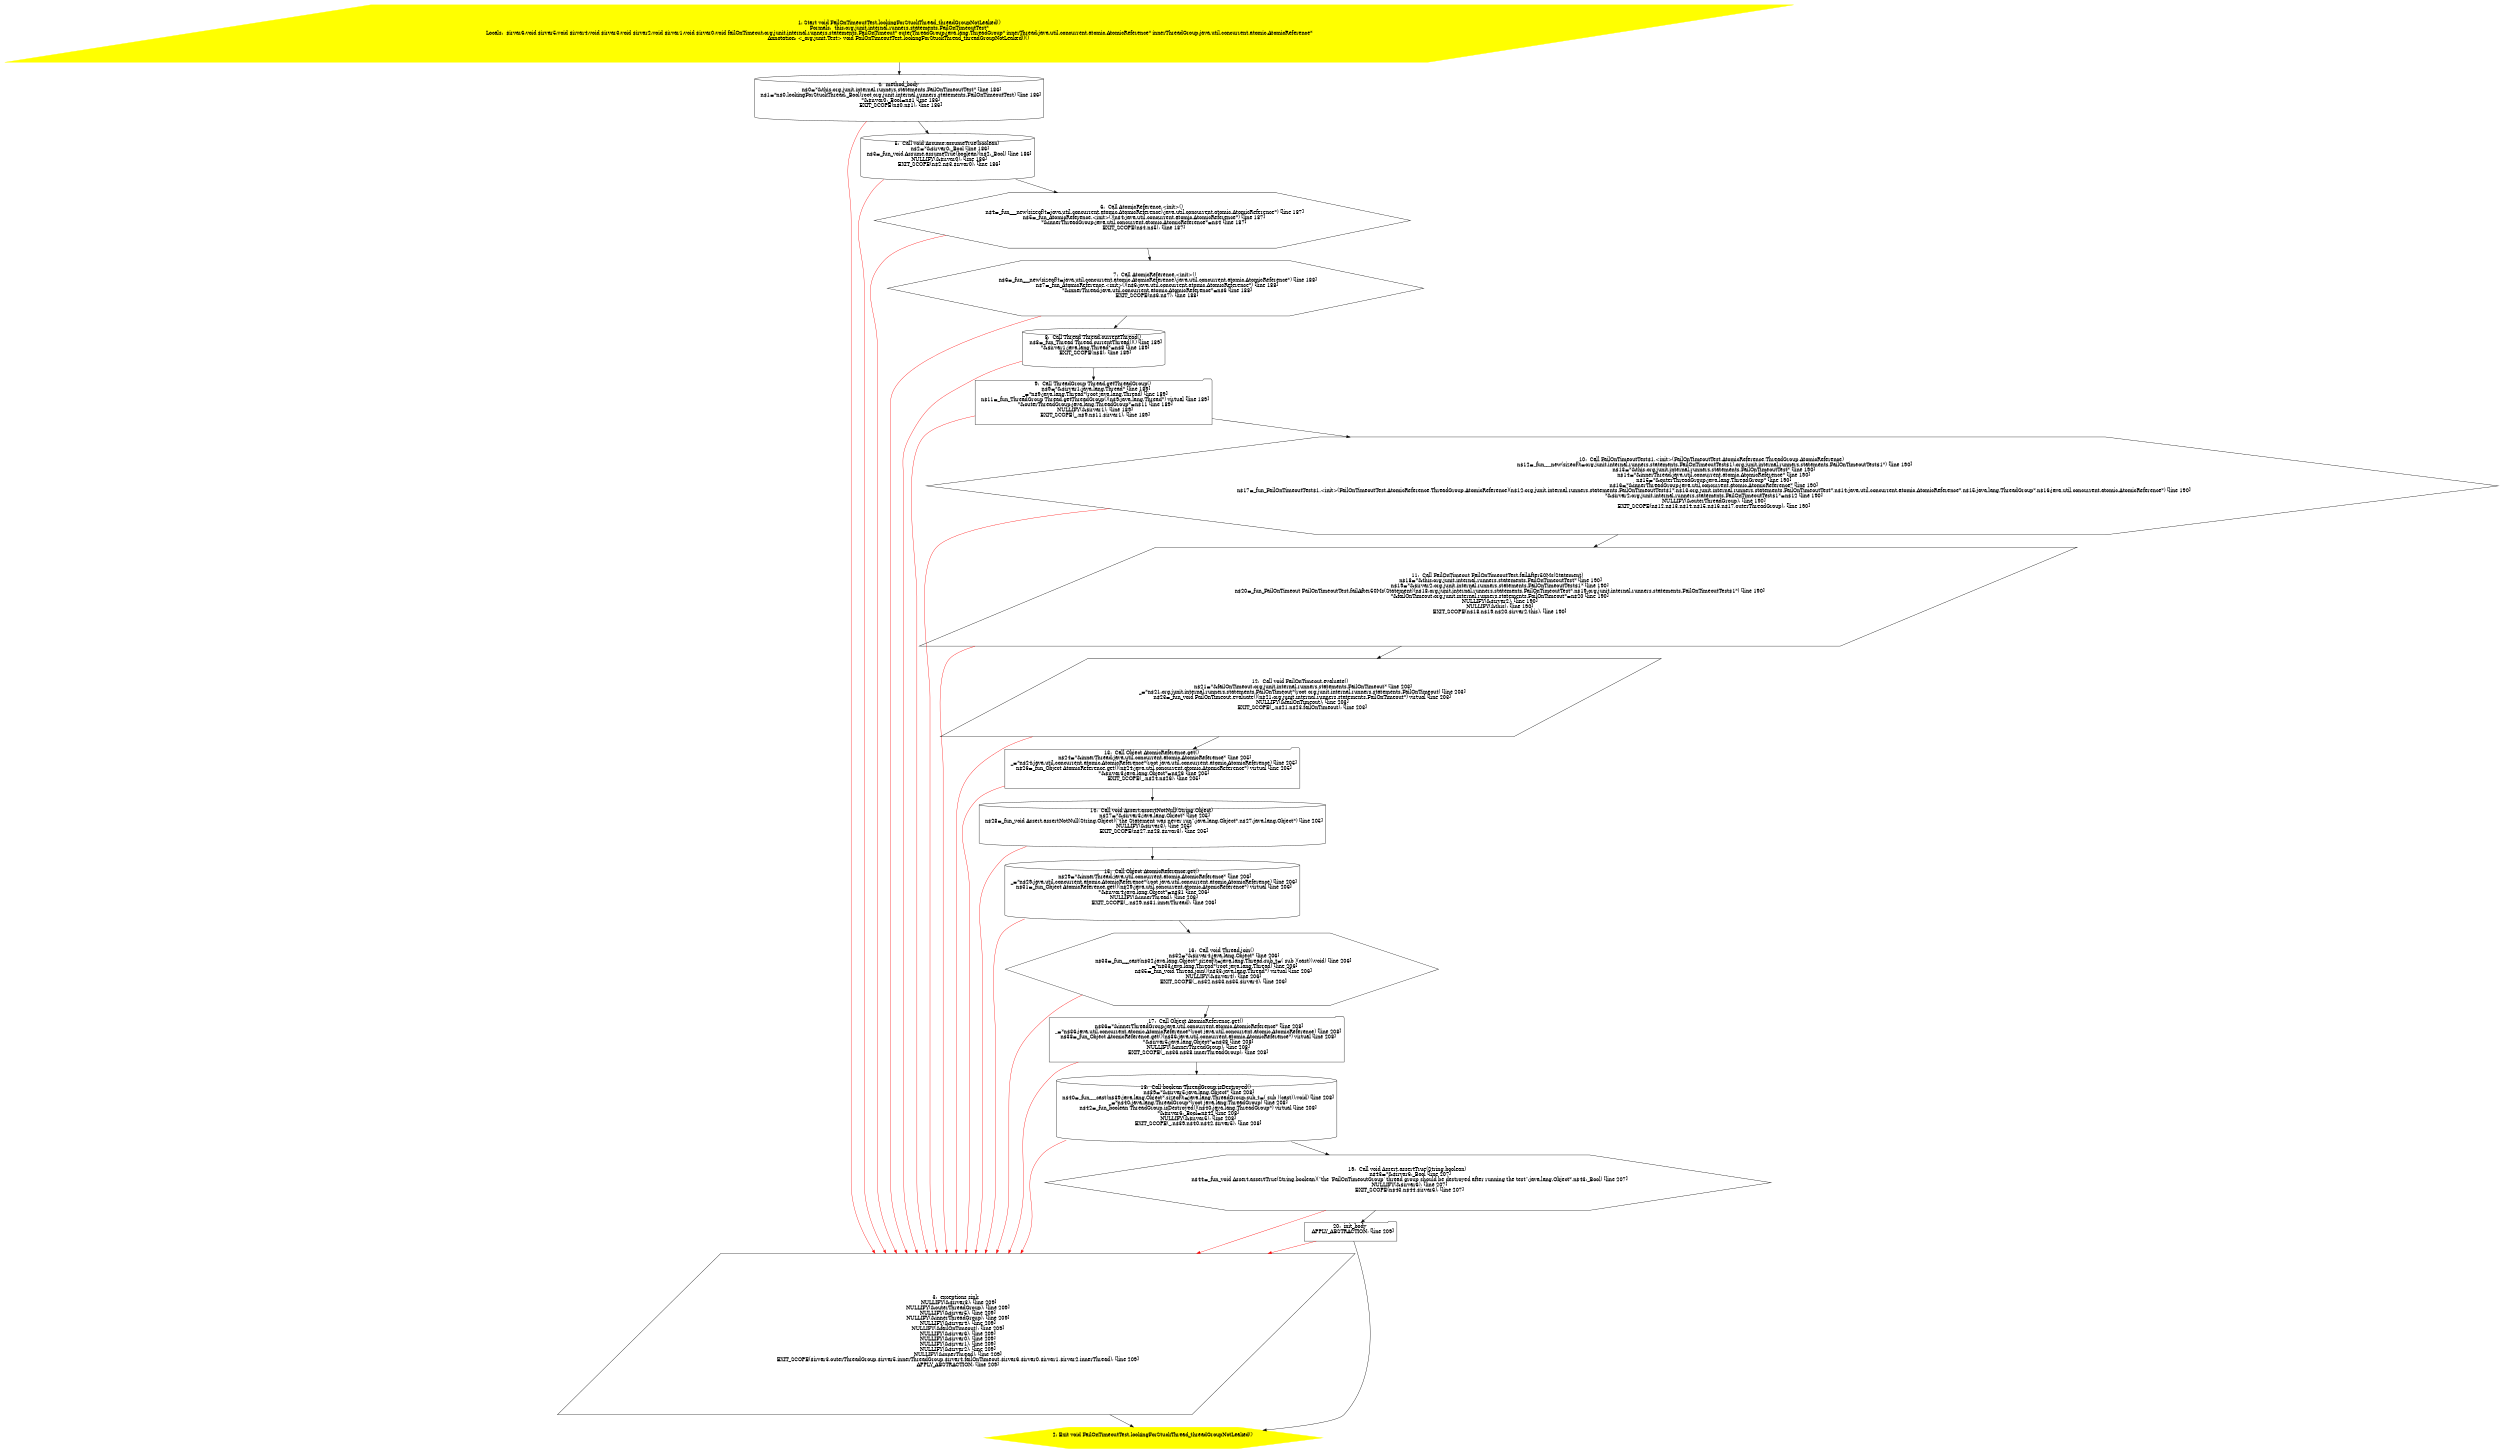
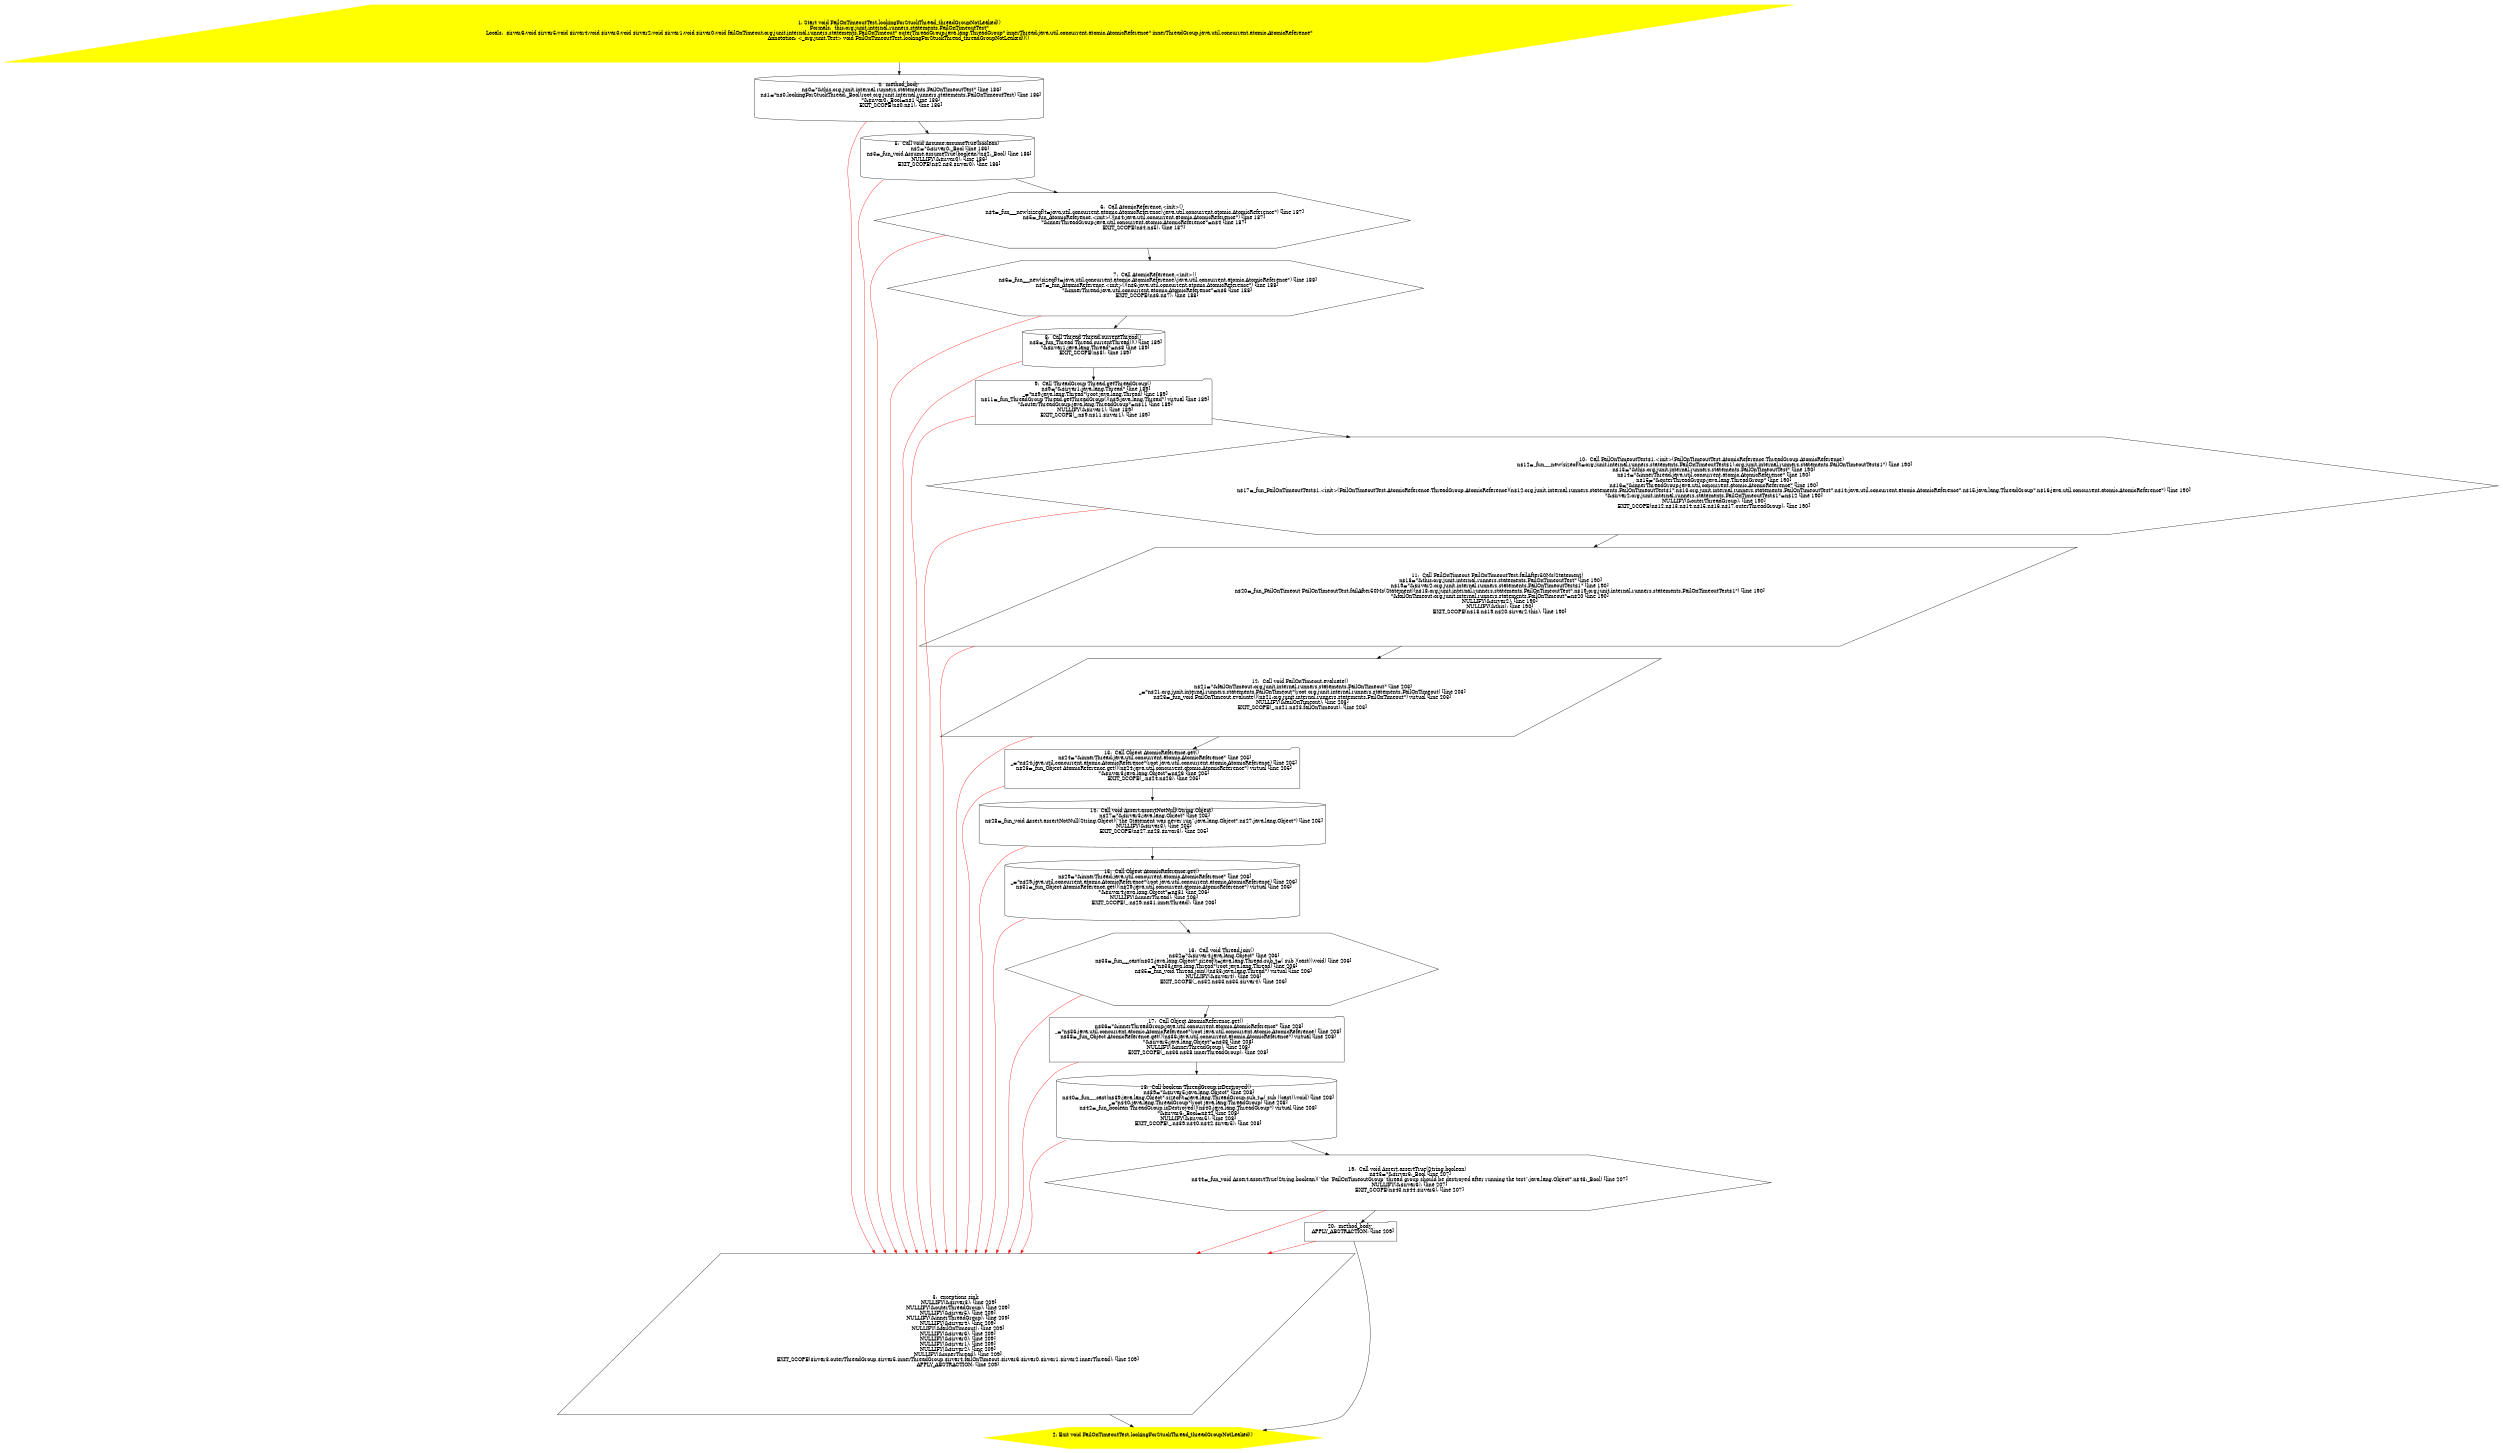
node "20:  init_body APPLY_ABSTRACTION; [line 209]": label "20:  init_body APPLY_ABSTRACTION; [line 209]" -> "20:  method_body APPLY_ABSTRACTION; [line 209]"
